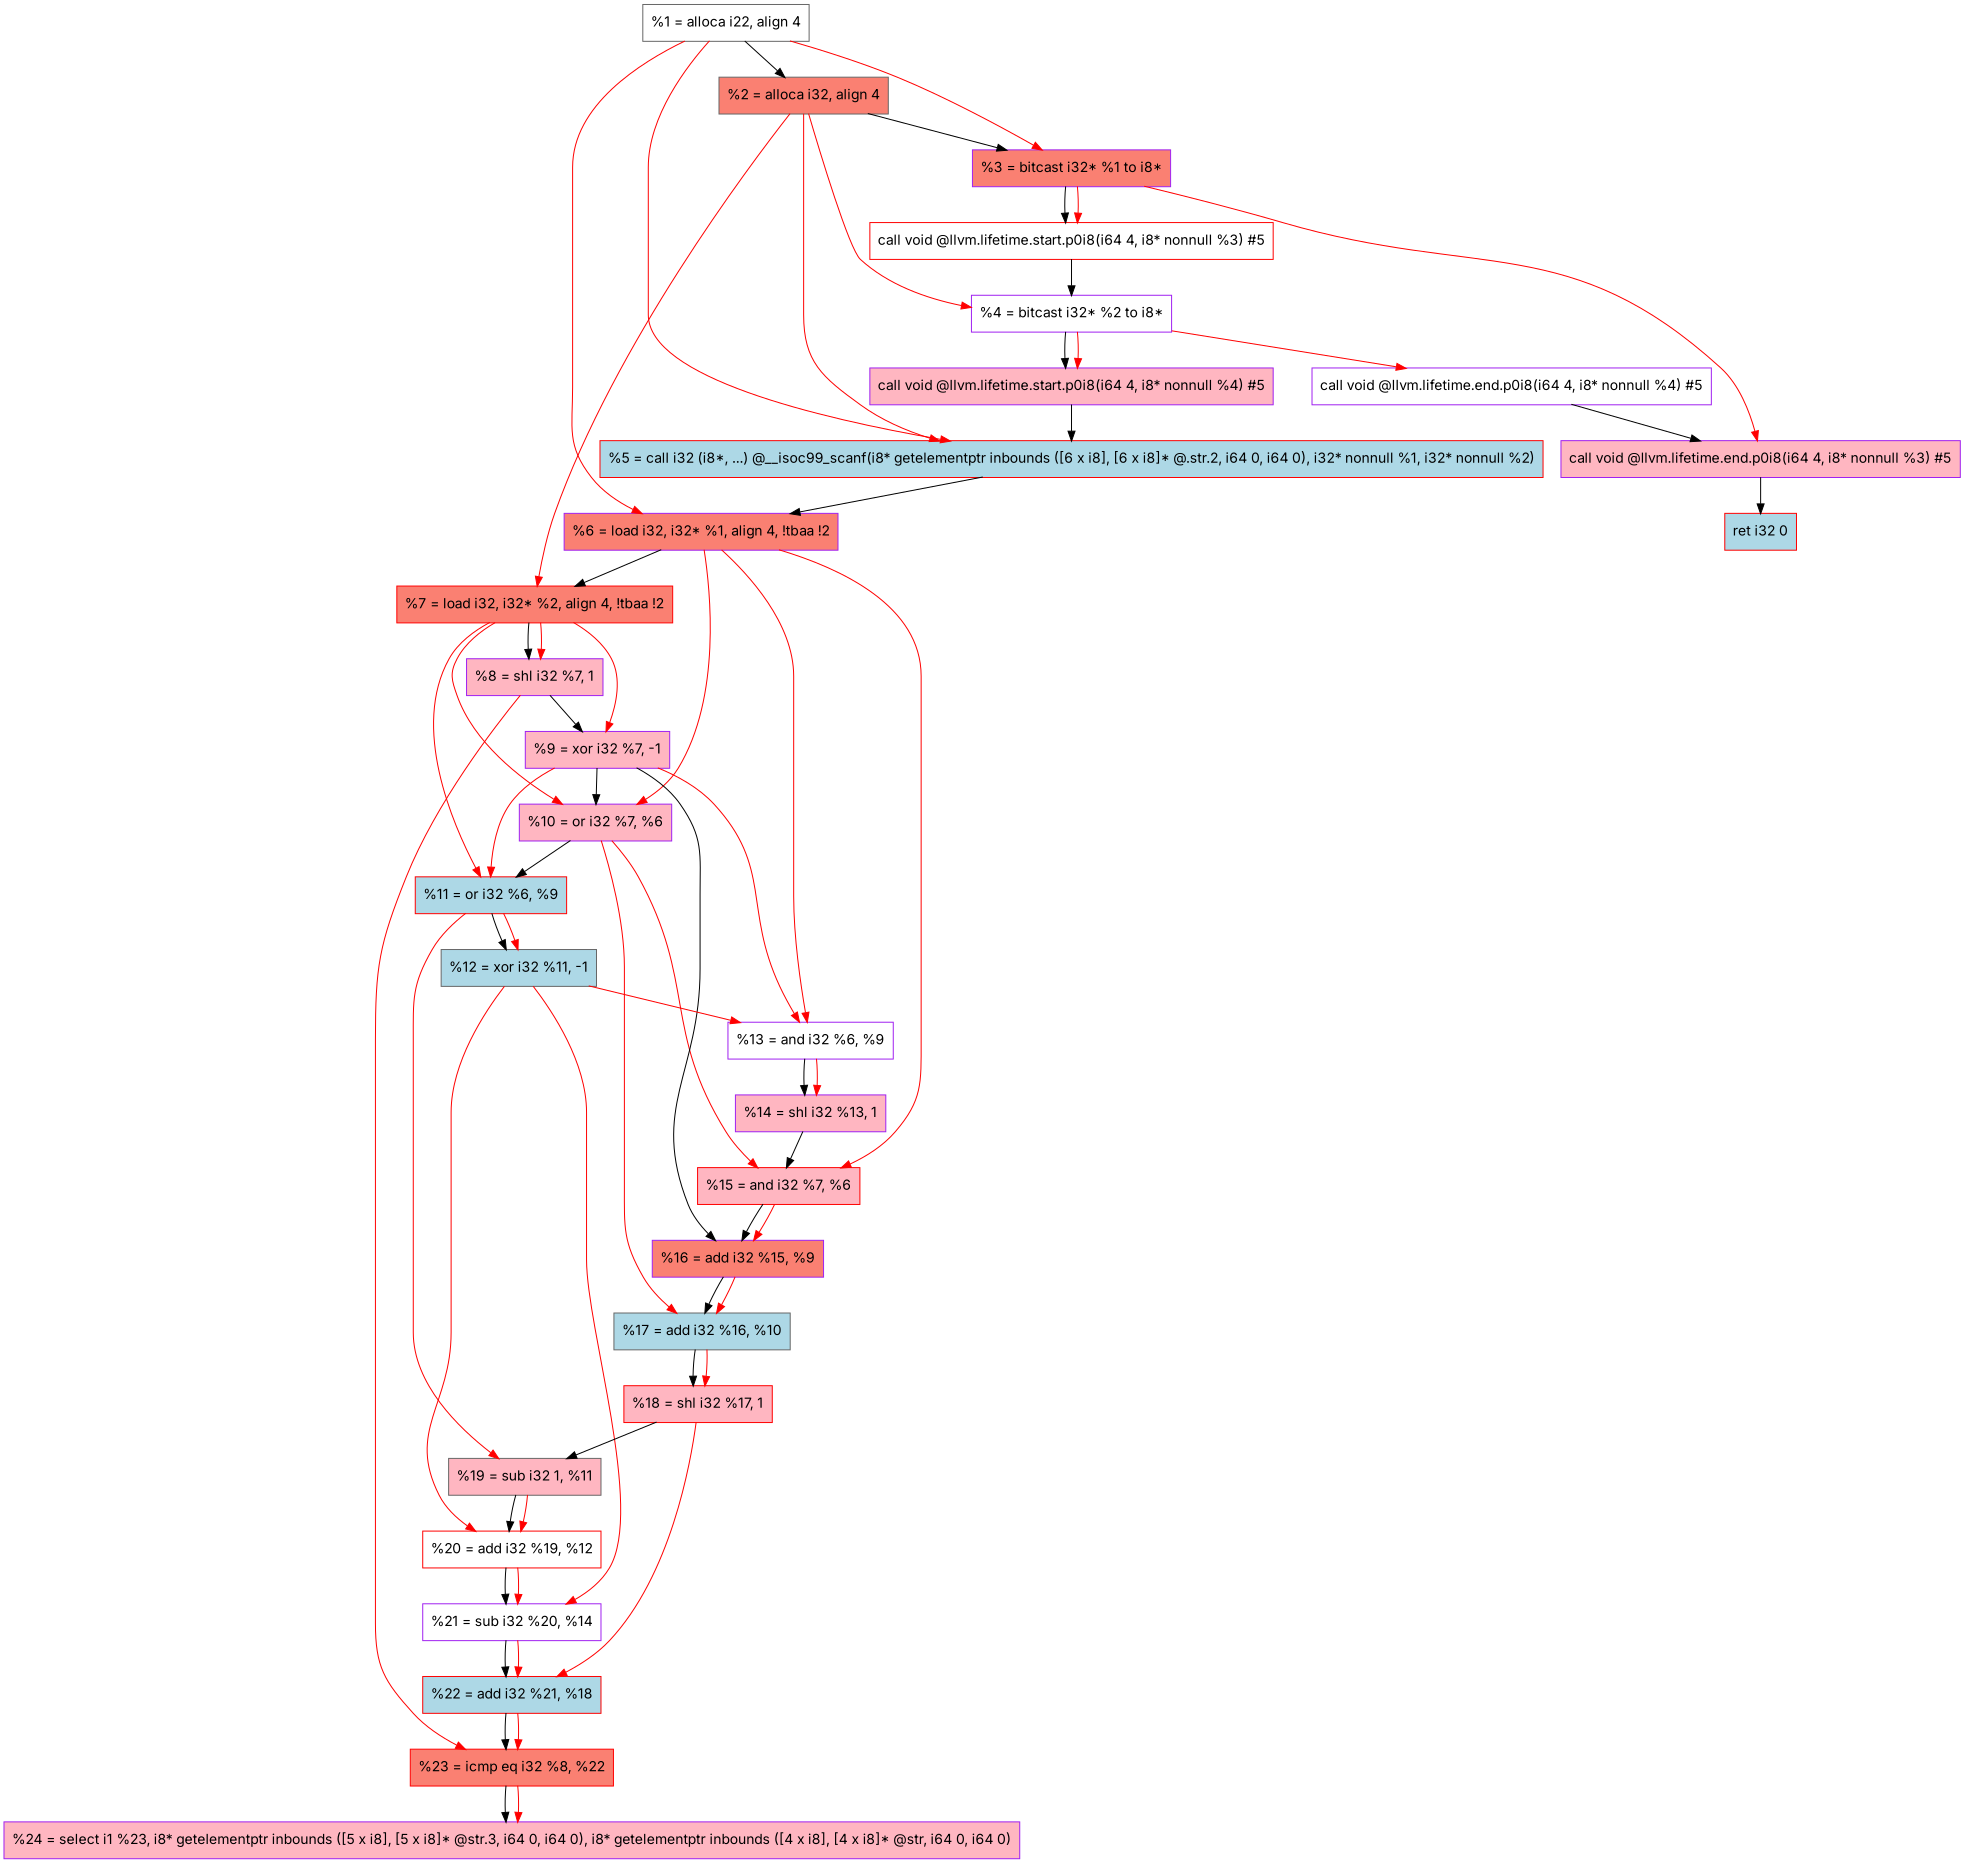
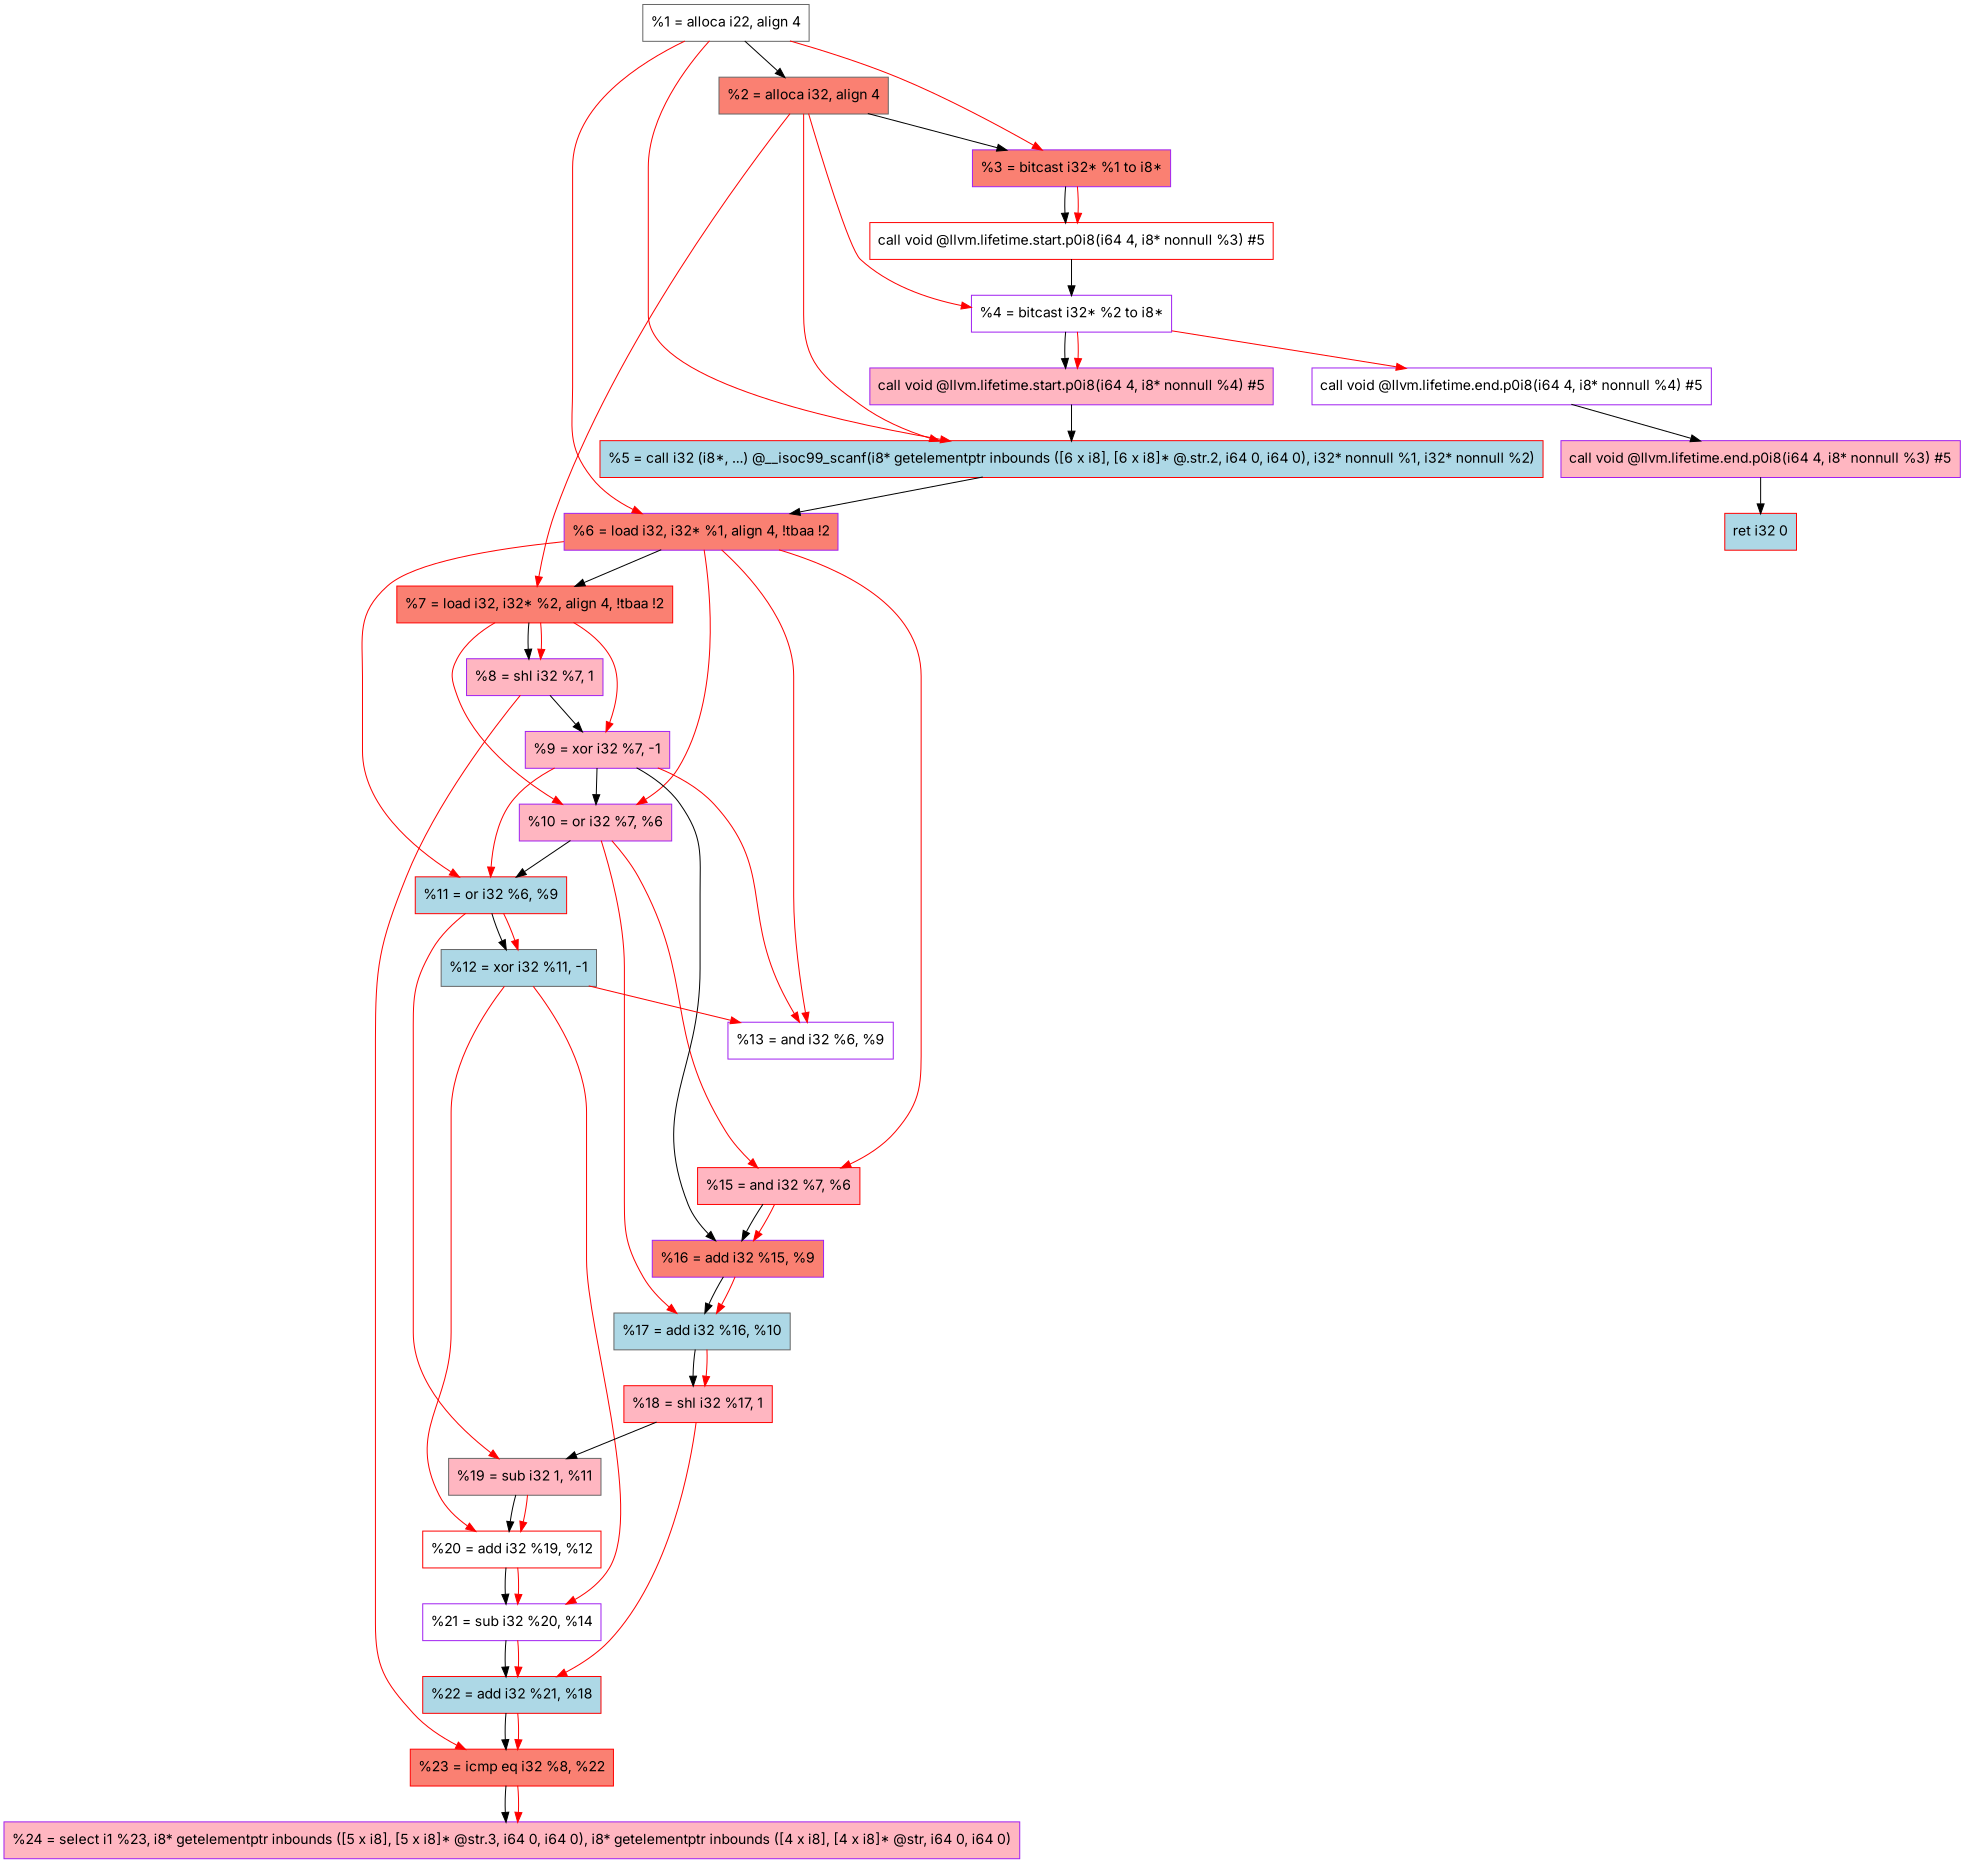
edge "%3 = bitcast i32* %1 to i8*" -> "call void @llvm.lifetime.end.p0i8(i64 4, i8* nonnull %3) #5": removed
edge "%7 = load i32, i32* %2, align 4, !tbaa !2" -> "%11 = or i32 %6, %9": now "%6 = load i32, i32* %1, align 4, !tbaa !2" -> "%11 = or i32 %6, %9"
node "%14 = shl i32 %13, 1": removed
